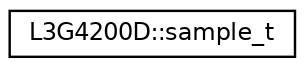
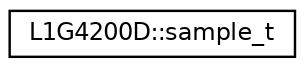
node "L3G4200D::sample_t": label "L3G4200D::sample_t" -> "L1G4200D::sample_t"
